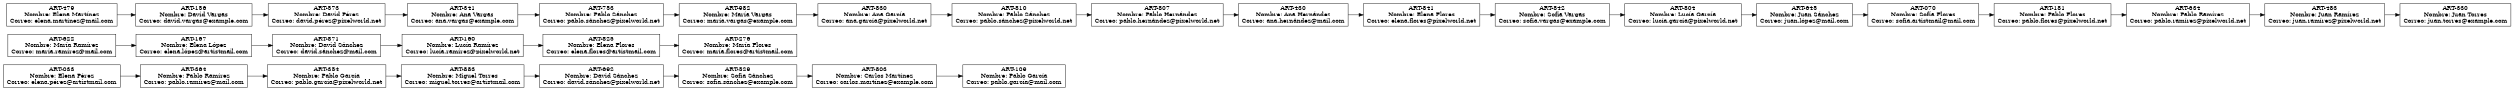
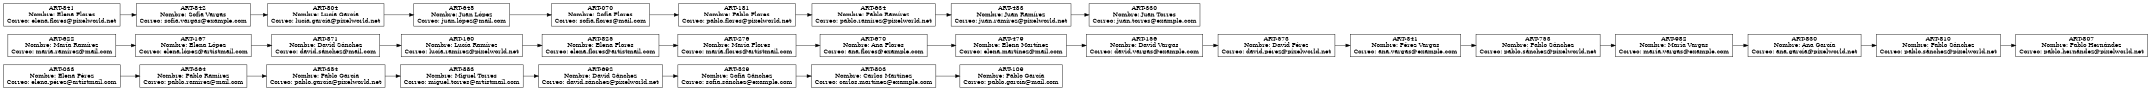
node "ART-341 Nombre: Ana Vargas Correo: ana.vargas@example.com": label "ART-341 Nombre: Ana Vargas Correo: ana.vargas@example.com" -> "ART-341 Nombre: Pérez Vargas Correo: ana.vargas@example.com"
node "ART-430 Nombre: Ana Hernández Correo: ana.hernández@mail.com": removed
node "ART-645 Nombre: Juan Sánchez Correo: juan.lópez@mail.com": label "ART-645 Nombre: Juan Sánchez Correo: juan.lópez@mail.com" -> "ART-645 Nombre: Juan López Correo: juan.lópez@mail.com"
node "ART-070 Nombre: Sofía Flores Correo: sofía.artistmail@mail.com": label "ART-070 Nombre: Sofía Flores Correo: sofía.artistmail@mail.com" -> "ART-070 Nombre: Sofía Flores Correo: sofía.flores@mail.com"
node "ART-670 Nombre: Ana Flores Correo: ana.flores@example.com": added
